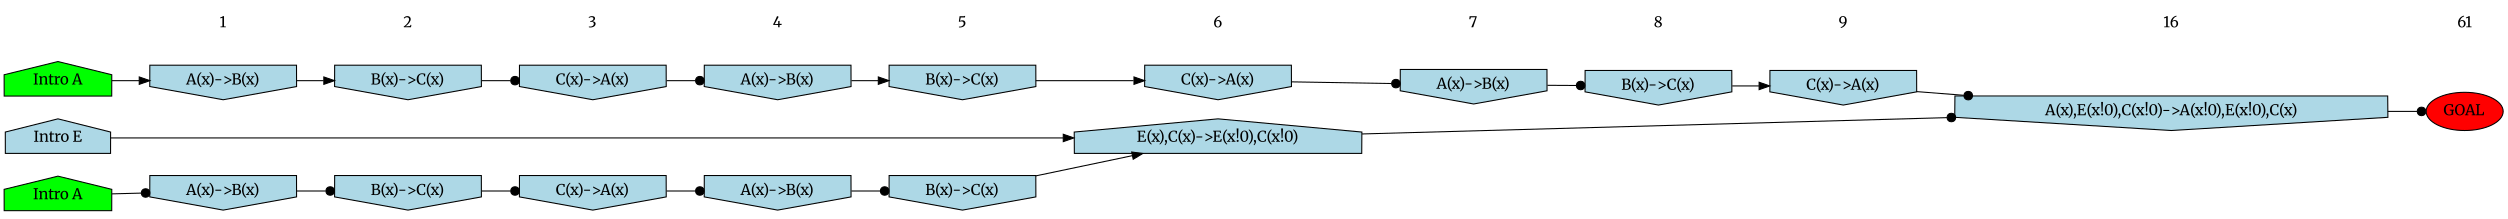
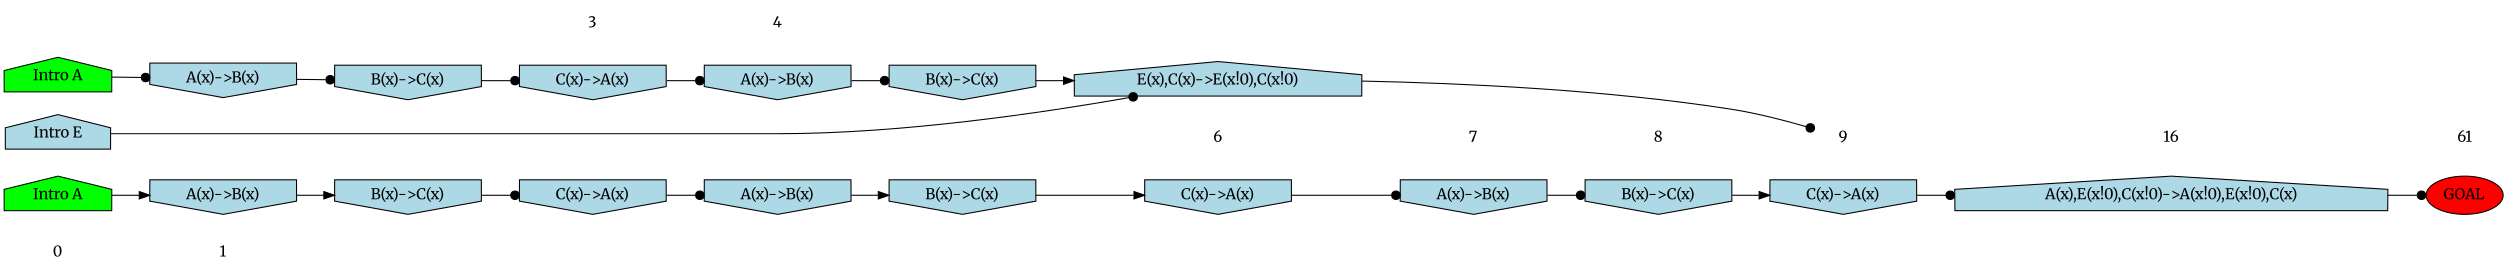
node "2": removed
node "5": removed
node "A(x),E(x!0),C(x!0)->A(x!0),E(x!0),C(x)": shape invhouse -> house
edge "E(x),C(x)->E(x!0),C(x!0)" -> "A(x),E(x!0),C(x!0)->A(x!0),E(x!0),C(x)": now "E(x),C(x)->E(x!0),C(x!0)" -> "9"
edge "Intro E" -> "E(x),C(x)->E(x!0),C(x!0)": arrowhead normal -> dot
node "0": added
